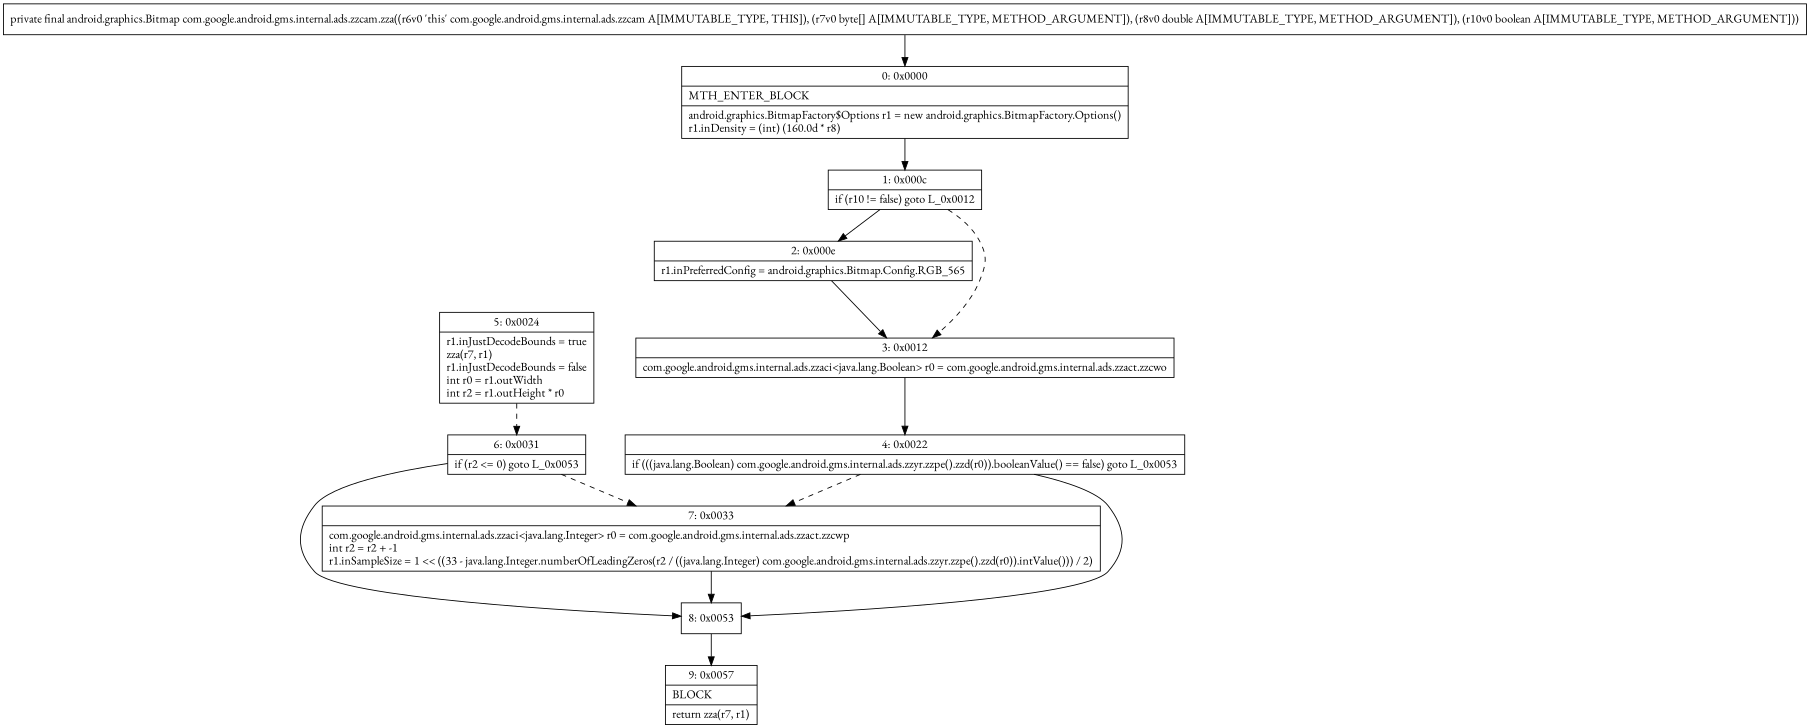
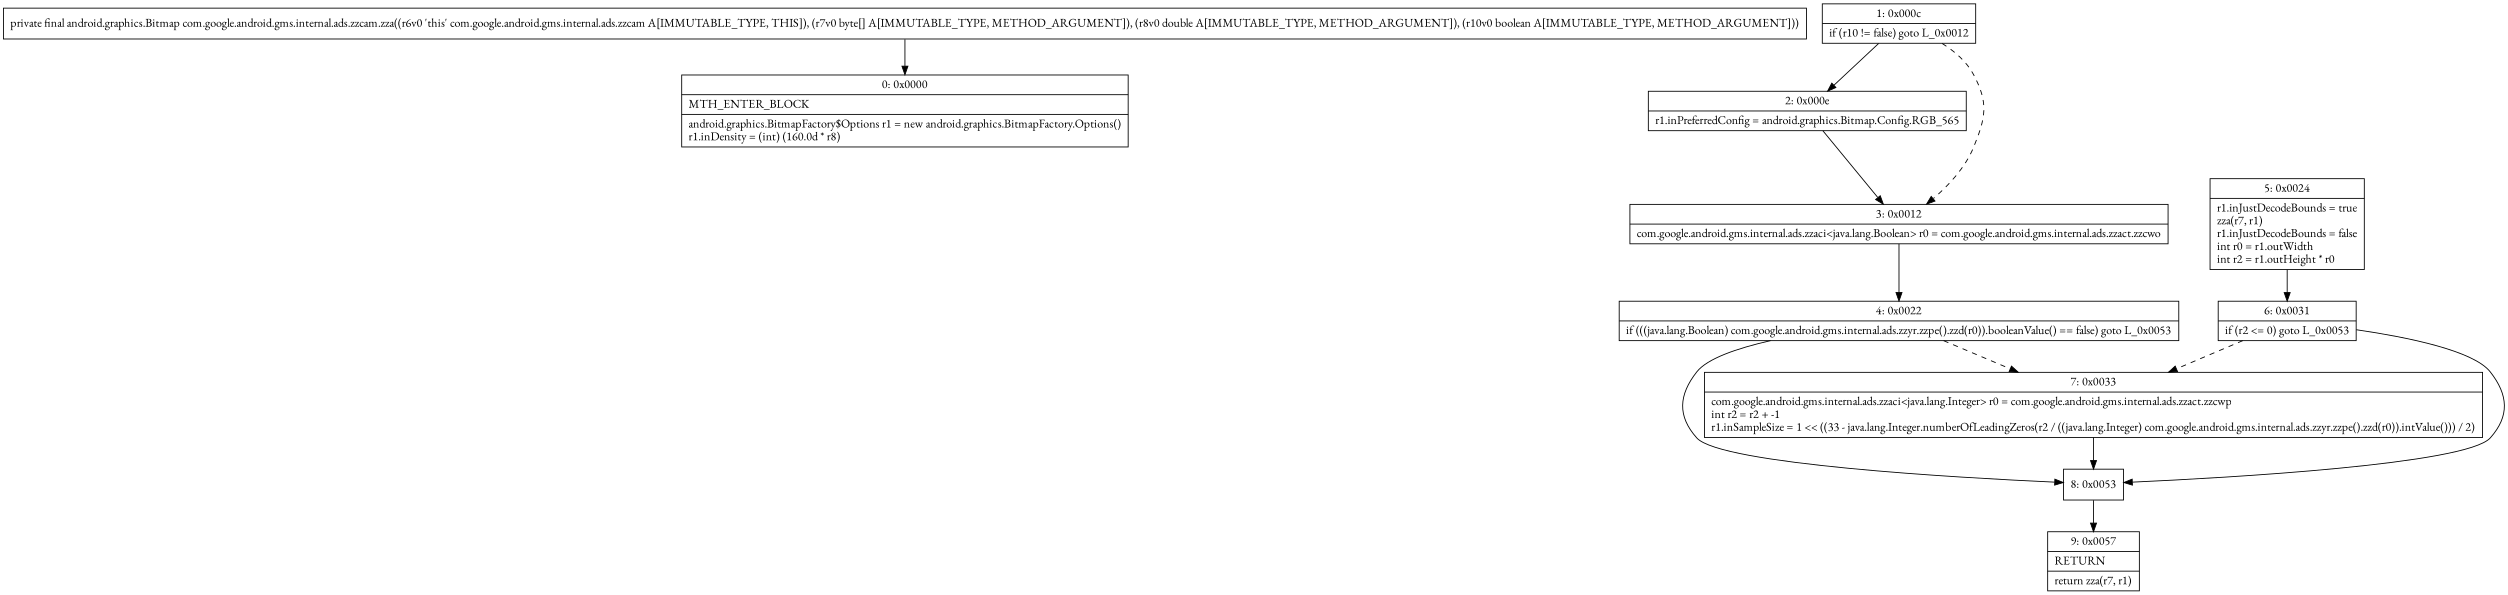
edge "0: 0x0000" -> "1: 0x000c": removed
edge "5: 0x0024" -> "6: 0x0031": style dashed -> solid
node "9: 0x0057": text "BLOCK" -> "RETURN"
